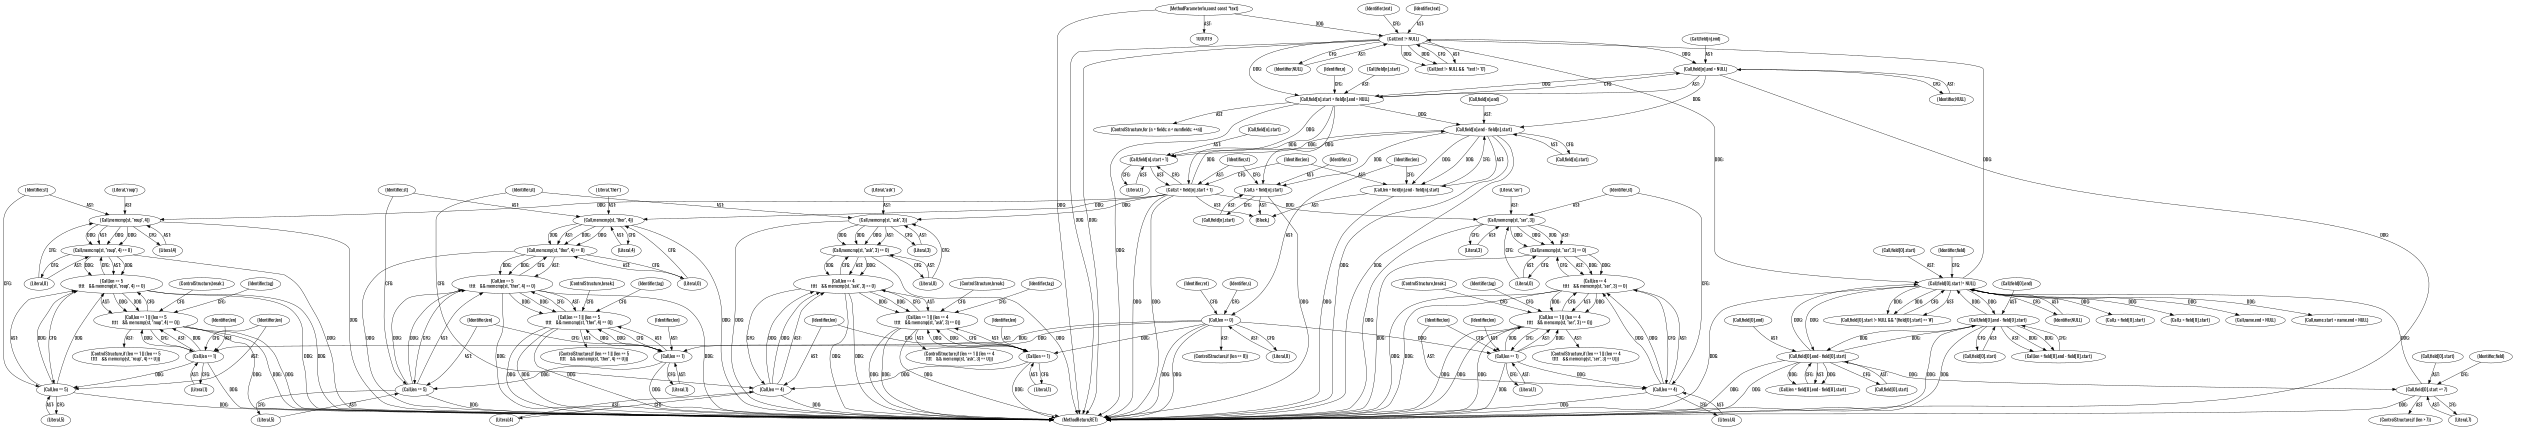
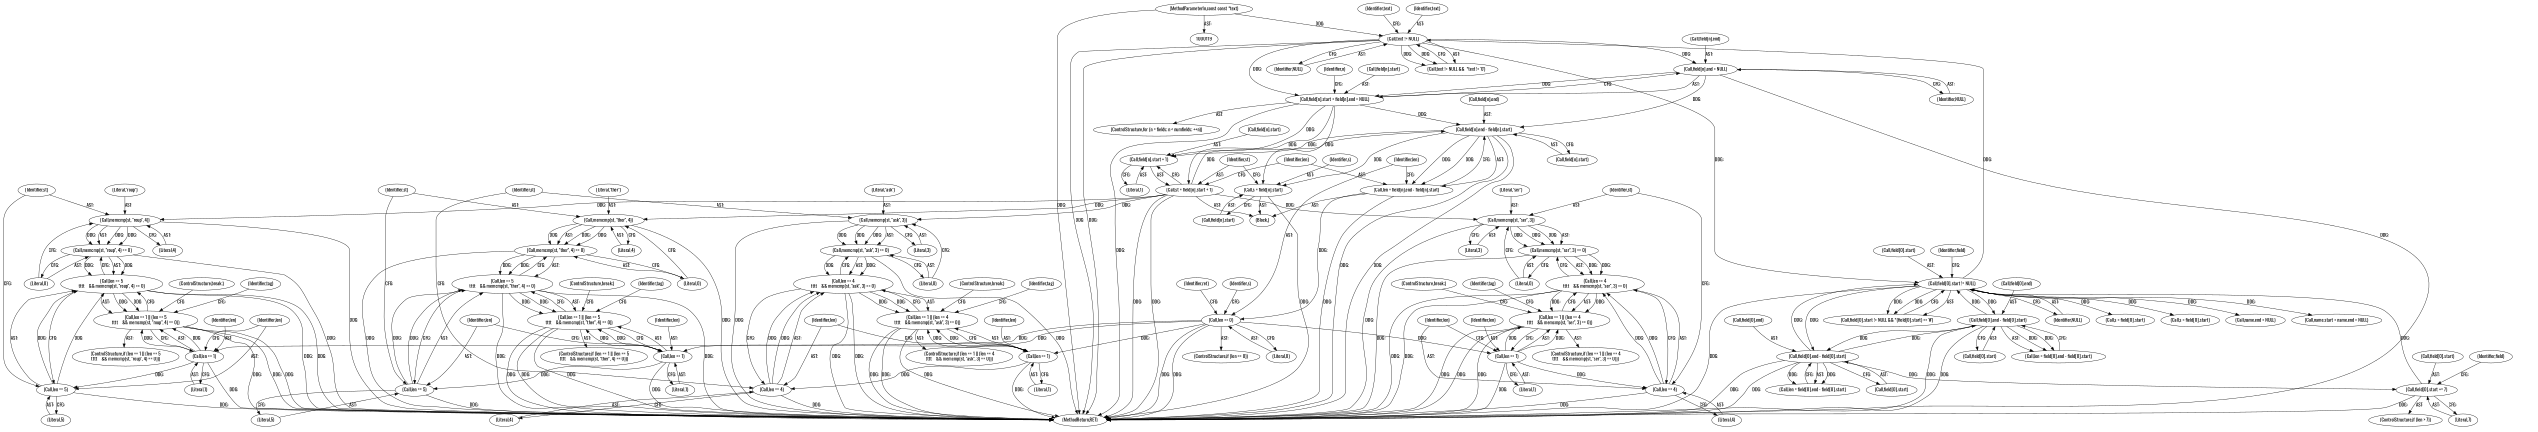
edge "(Call,len = field[n].end - field[n].start)" -> "(Call,len == 0)": added, label "DDG:"
